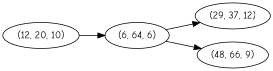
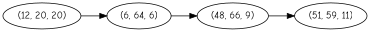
node "(29, 37, 12)": removed
node "(51, 59, 11)": added
node "(12, 20, 10)": label "(12, 20, 10)" -> "(12, 20, 20)"
